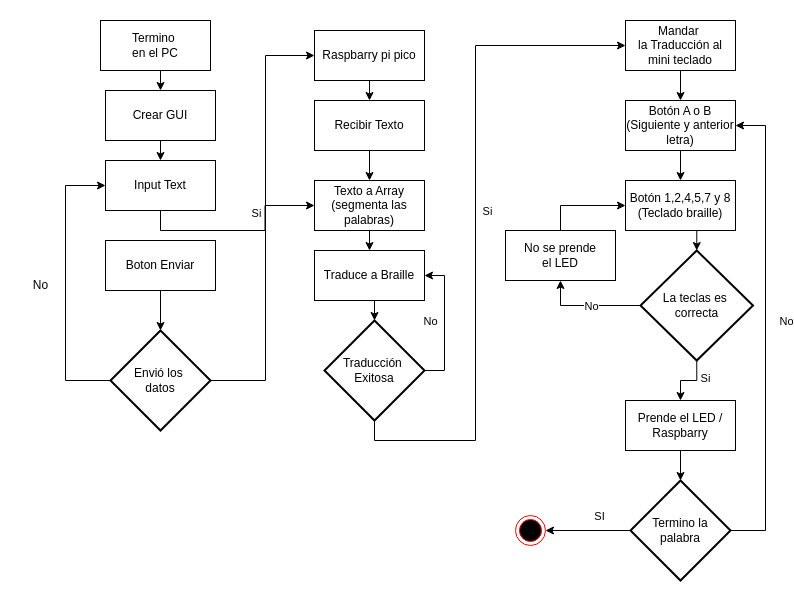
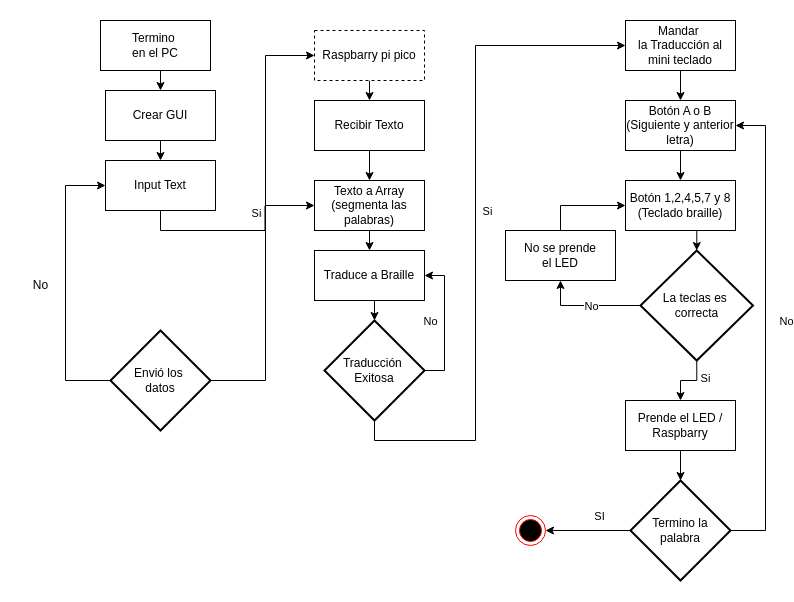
node "Raspbarry pi pico": style solid -> dashed
node "Boton Enviar": removed
edge "Boton Enviar" -> "Envió los datos": removed
